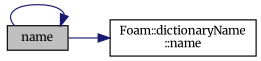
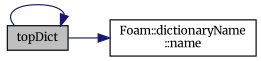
node "name": label "name" -> "topDict"
